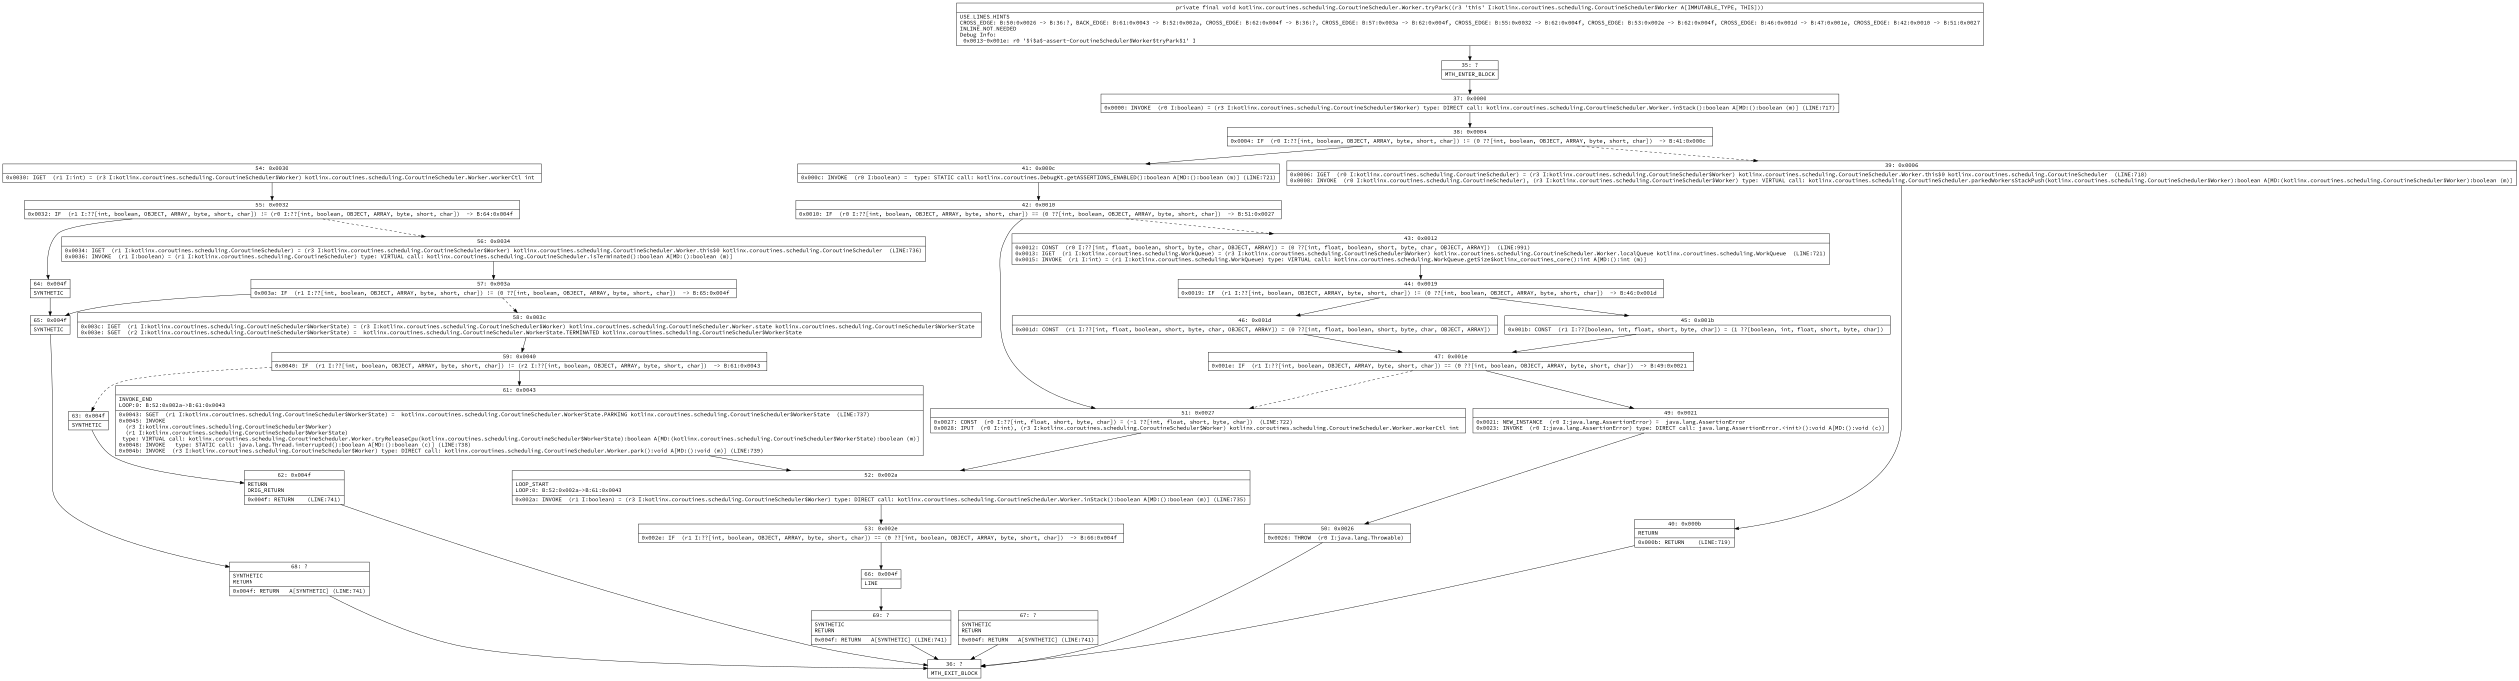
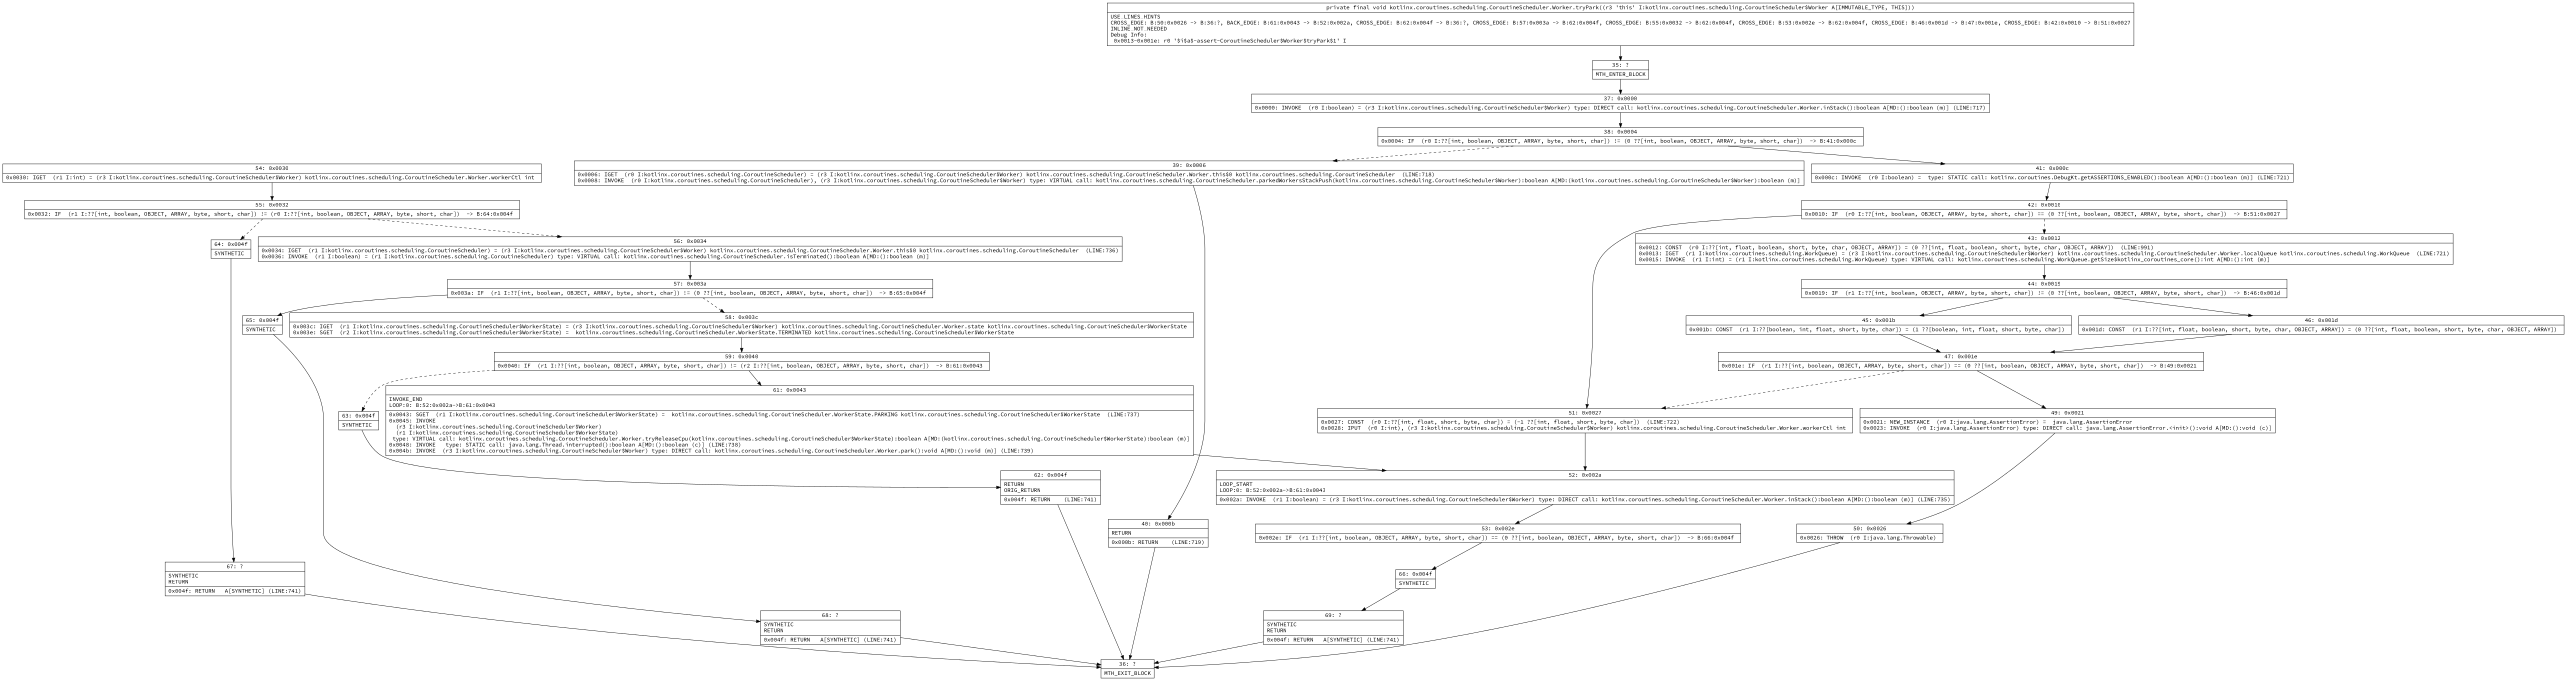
edge "55: 0x0032" -> "64: 0x004f": style solid -> dashed
edge "64: 0x004f" -> "65: 0x004f": now "64: 0x004f" -> "67: ?"
node "66: 0x004f": text "LINE" -> "SYNTHETIC"
